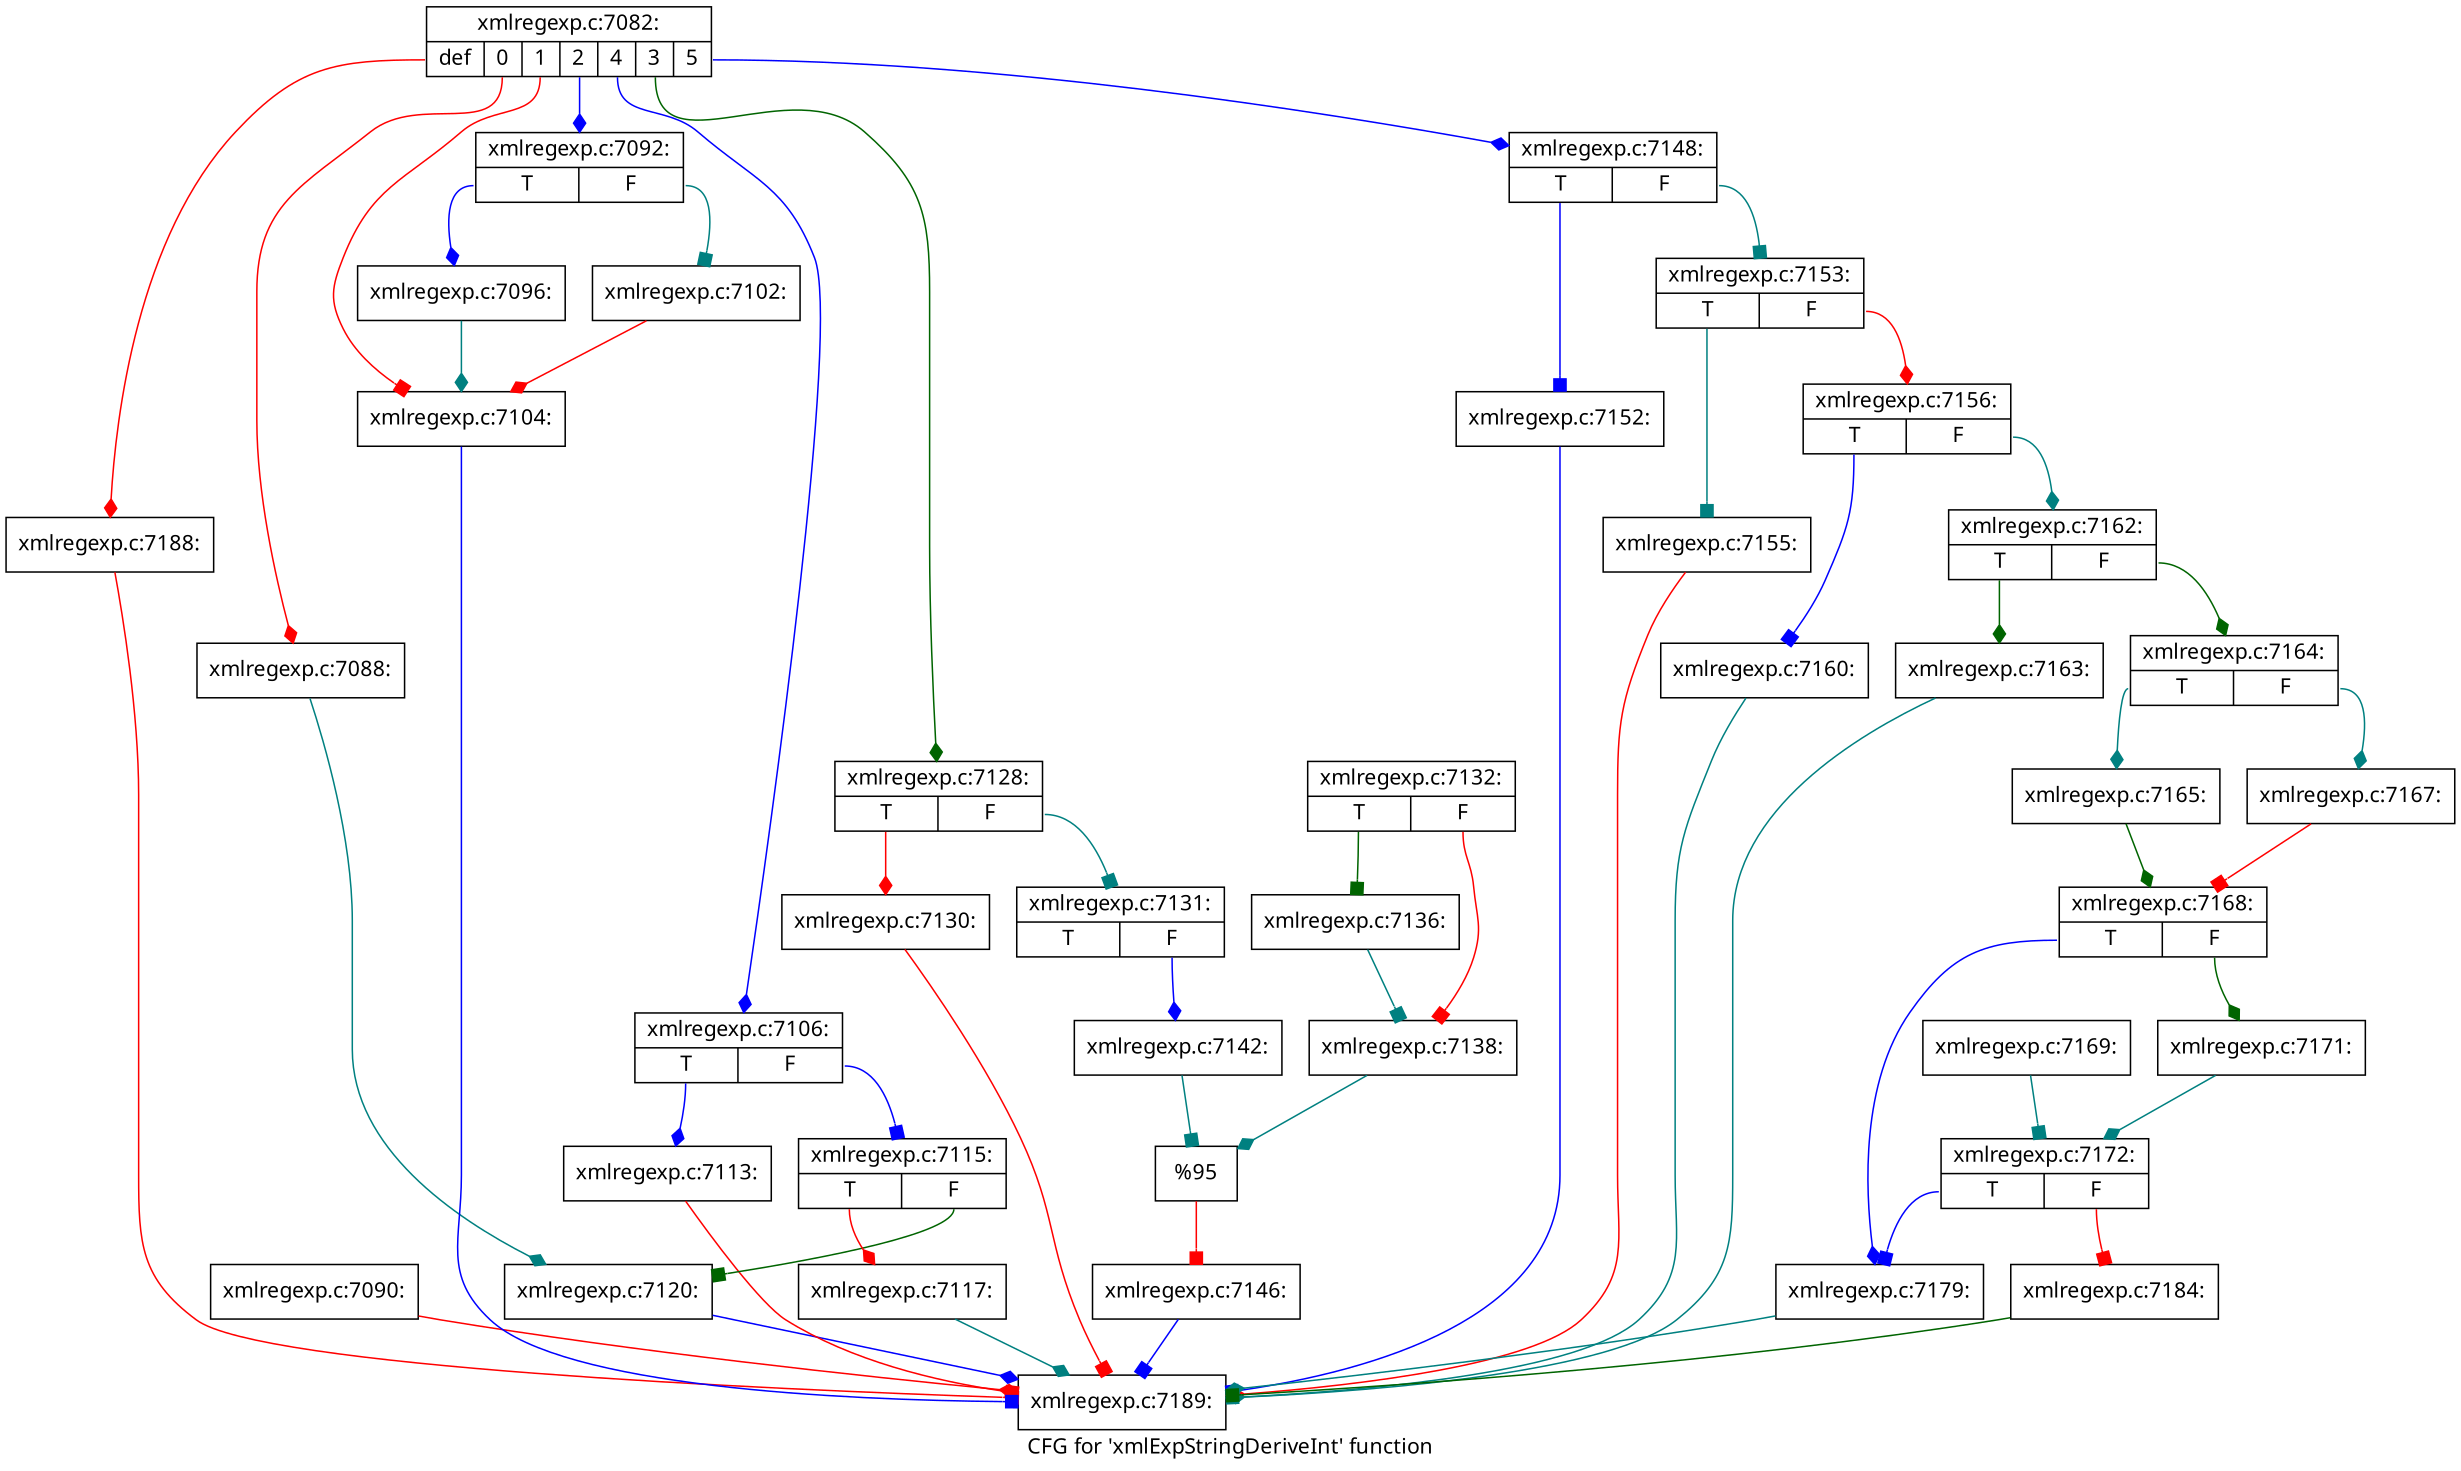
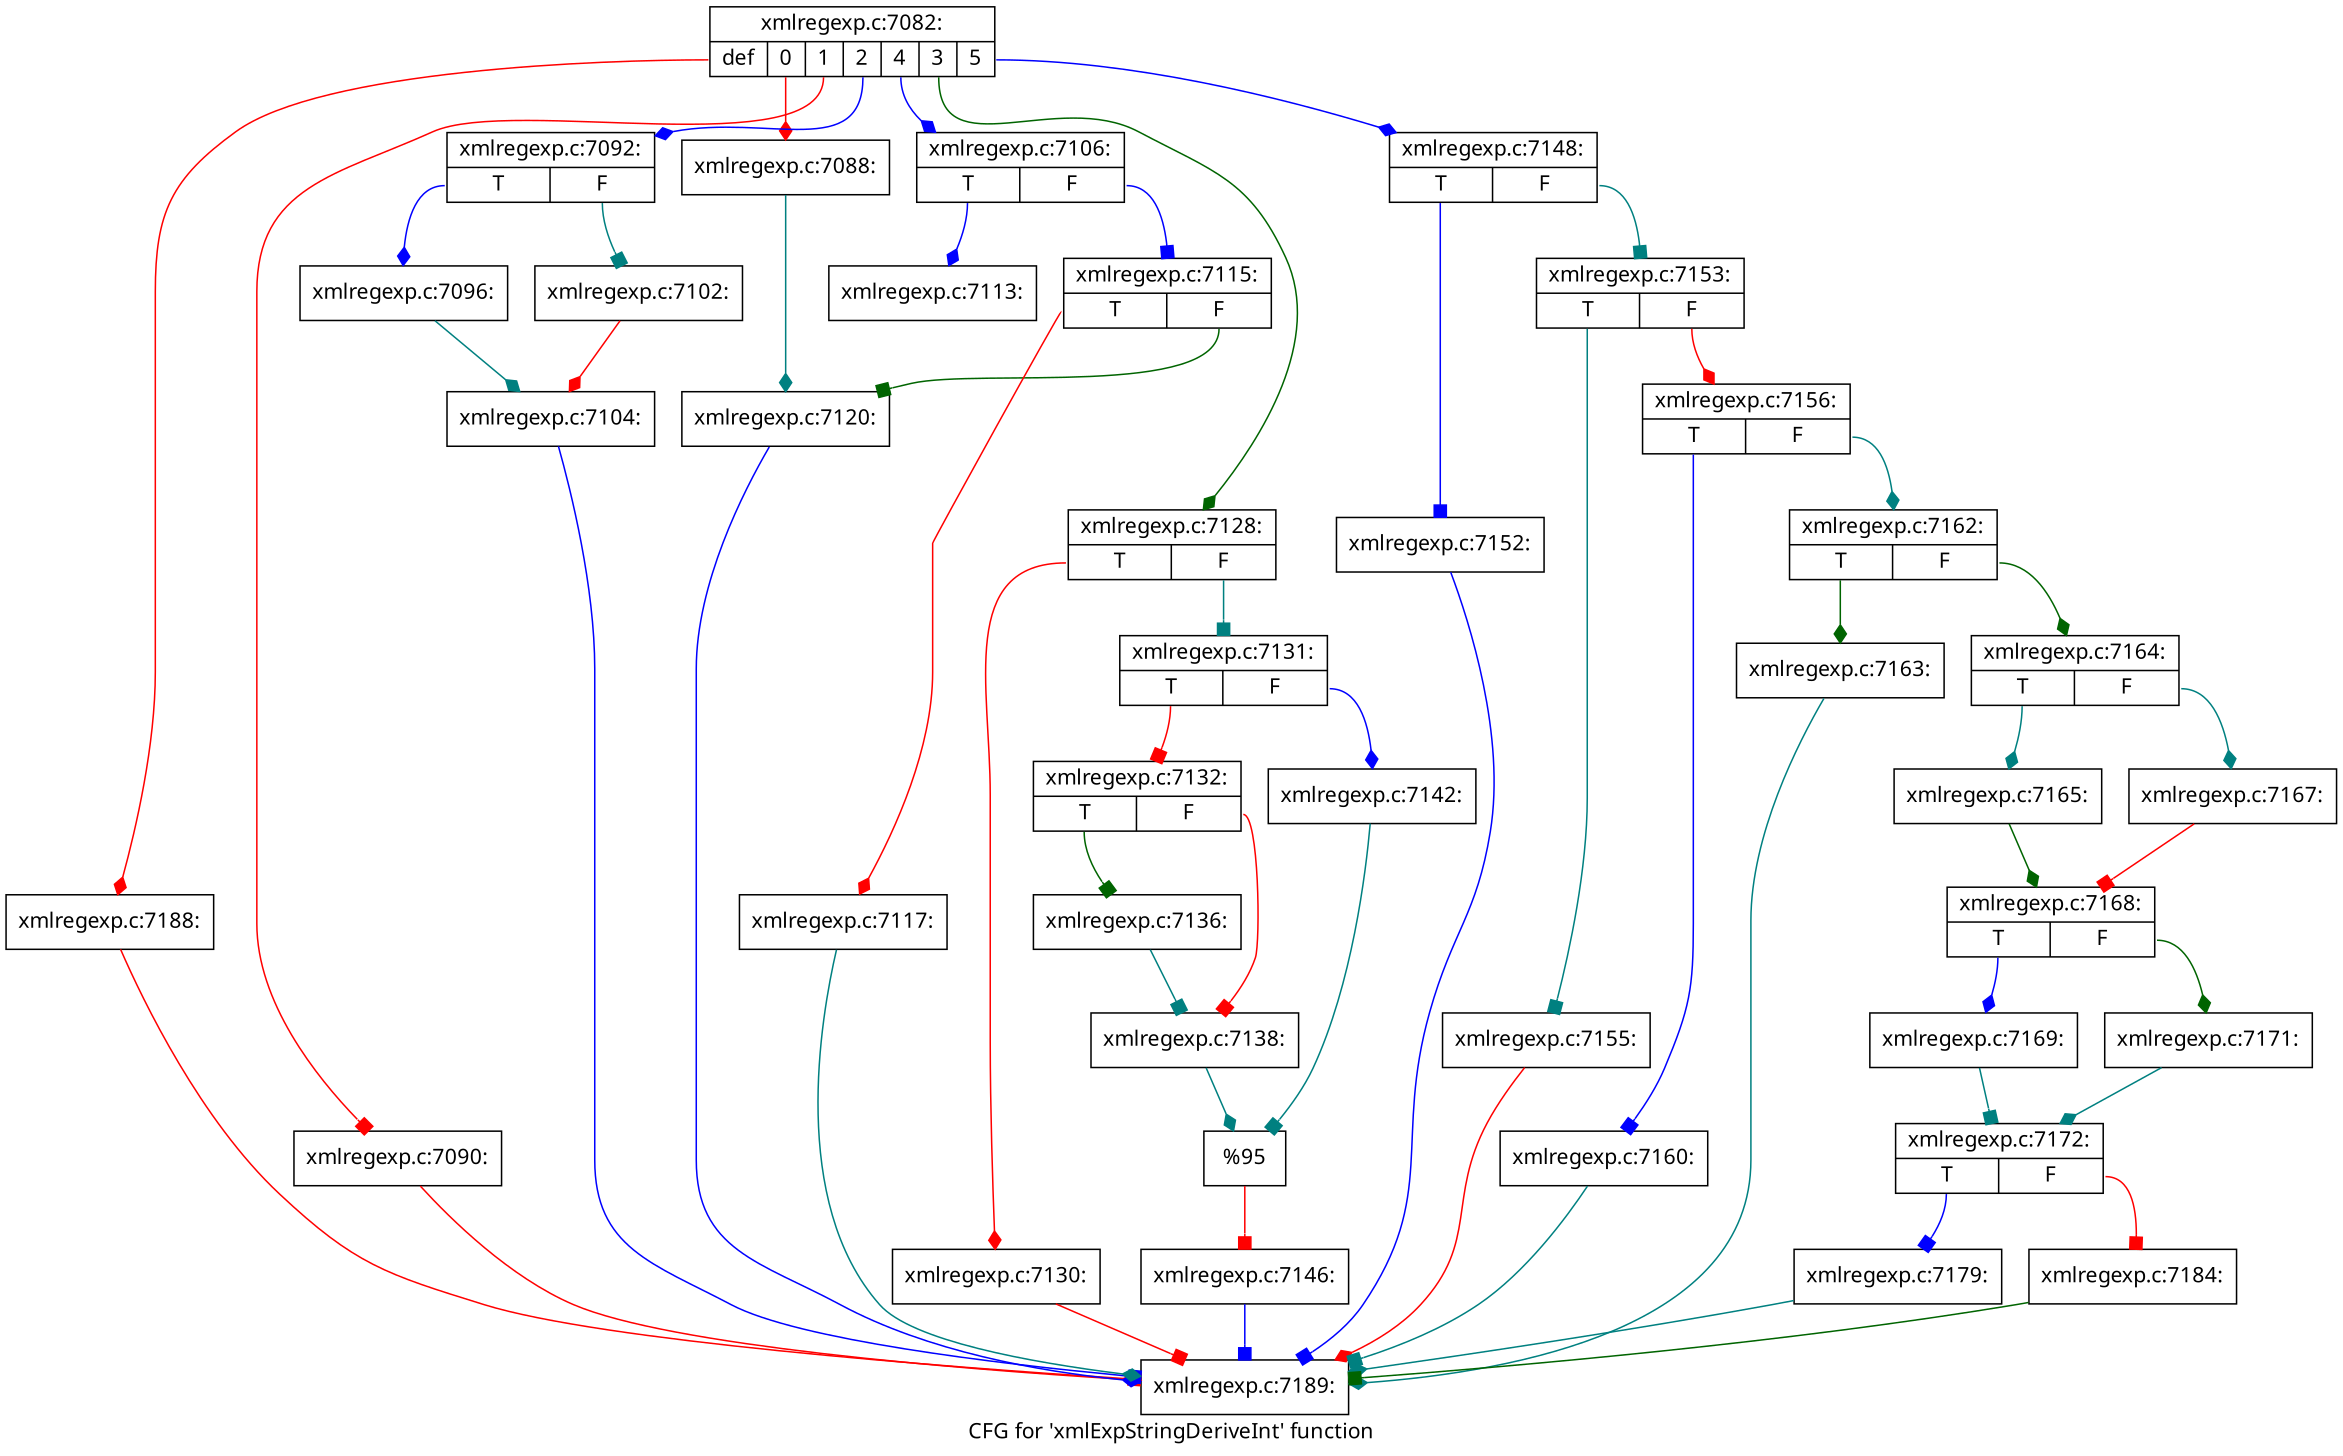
edge "xmlregexp.c:7082:" -> "xmlregexp.c:7104:": now "xmlregexp.c:7082:" -> "xmlregexp.c:7090:"
edge "xmlregexp.c:7131:" -> "xmlregexp.c:7132:": added
edge "xmlregexp.c:7168:" -> "xmlregexp.c:7179:": now "xmlregexp.c:7168:" -> "xmlregexp.c:7169:"
edge "xmlregexp.c:7113:" -> "xmlregexp.c:7189:": removed
